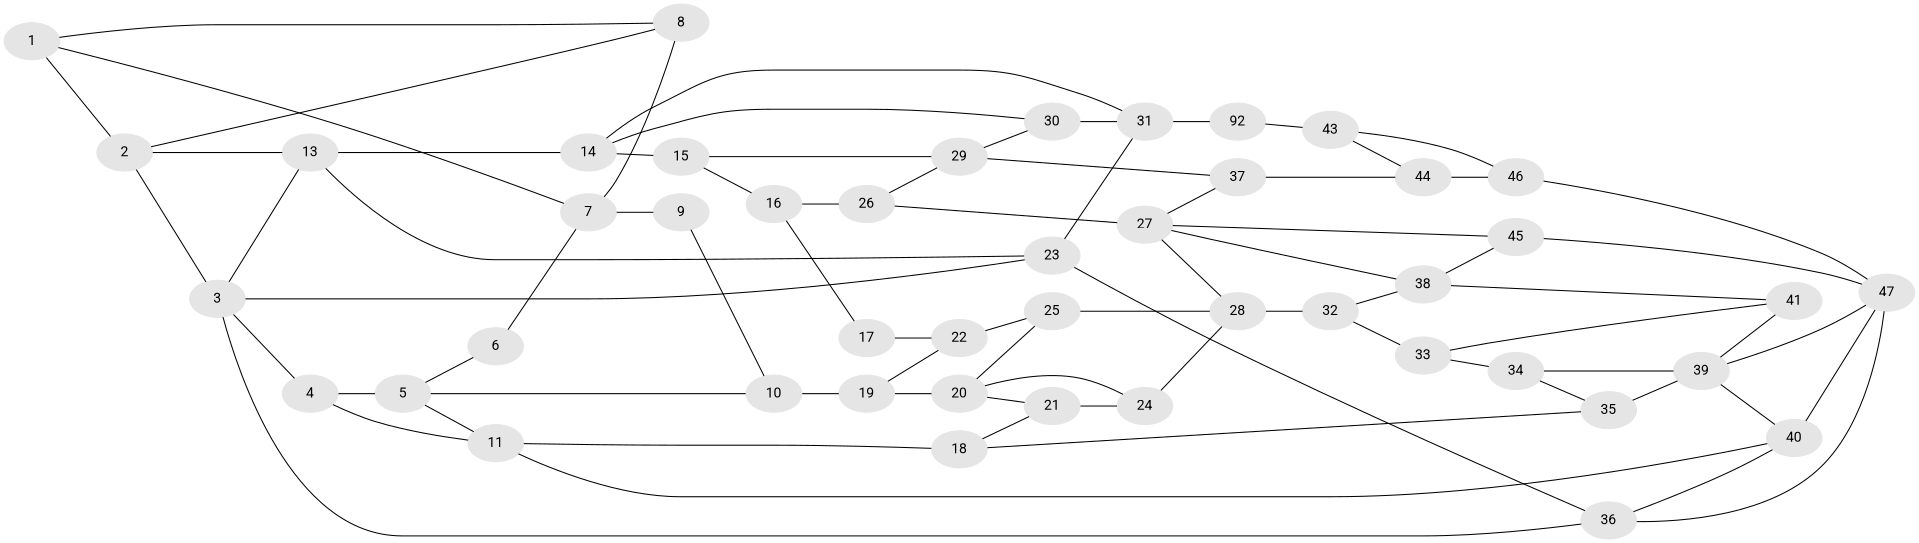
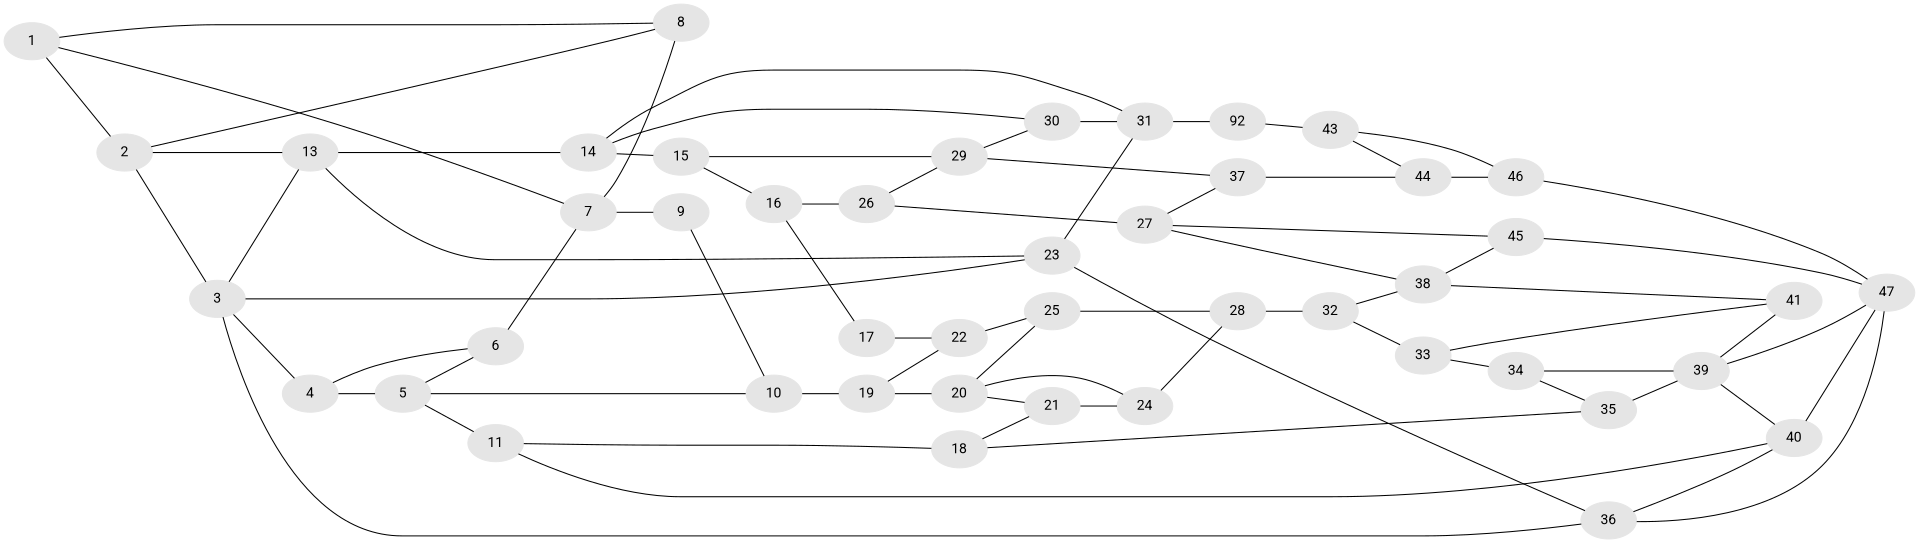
edge "27" -- "28": removed
edge "4" -- "11": now "4" -- "6"
